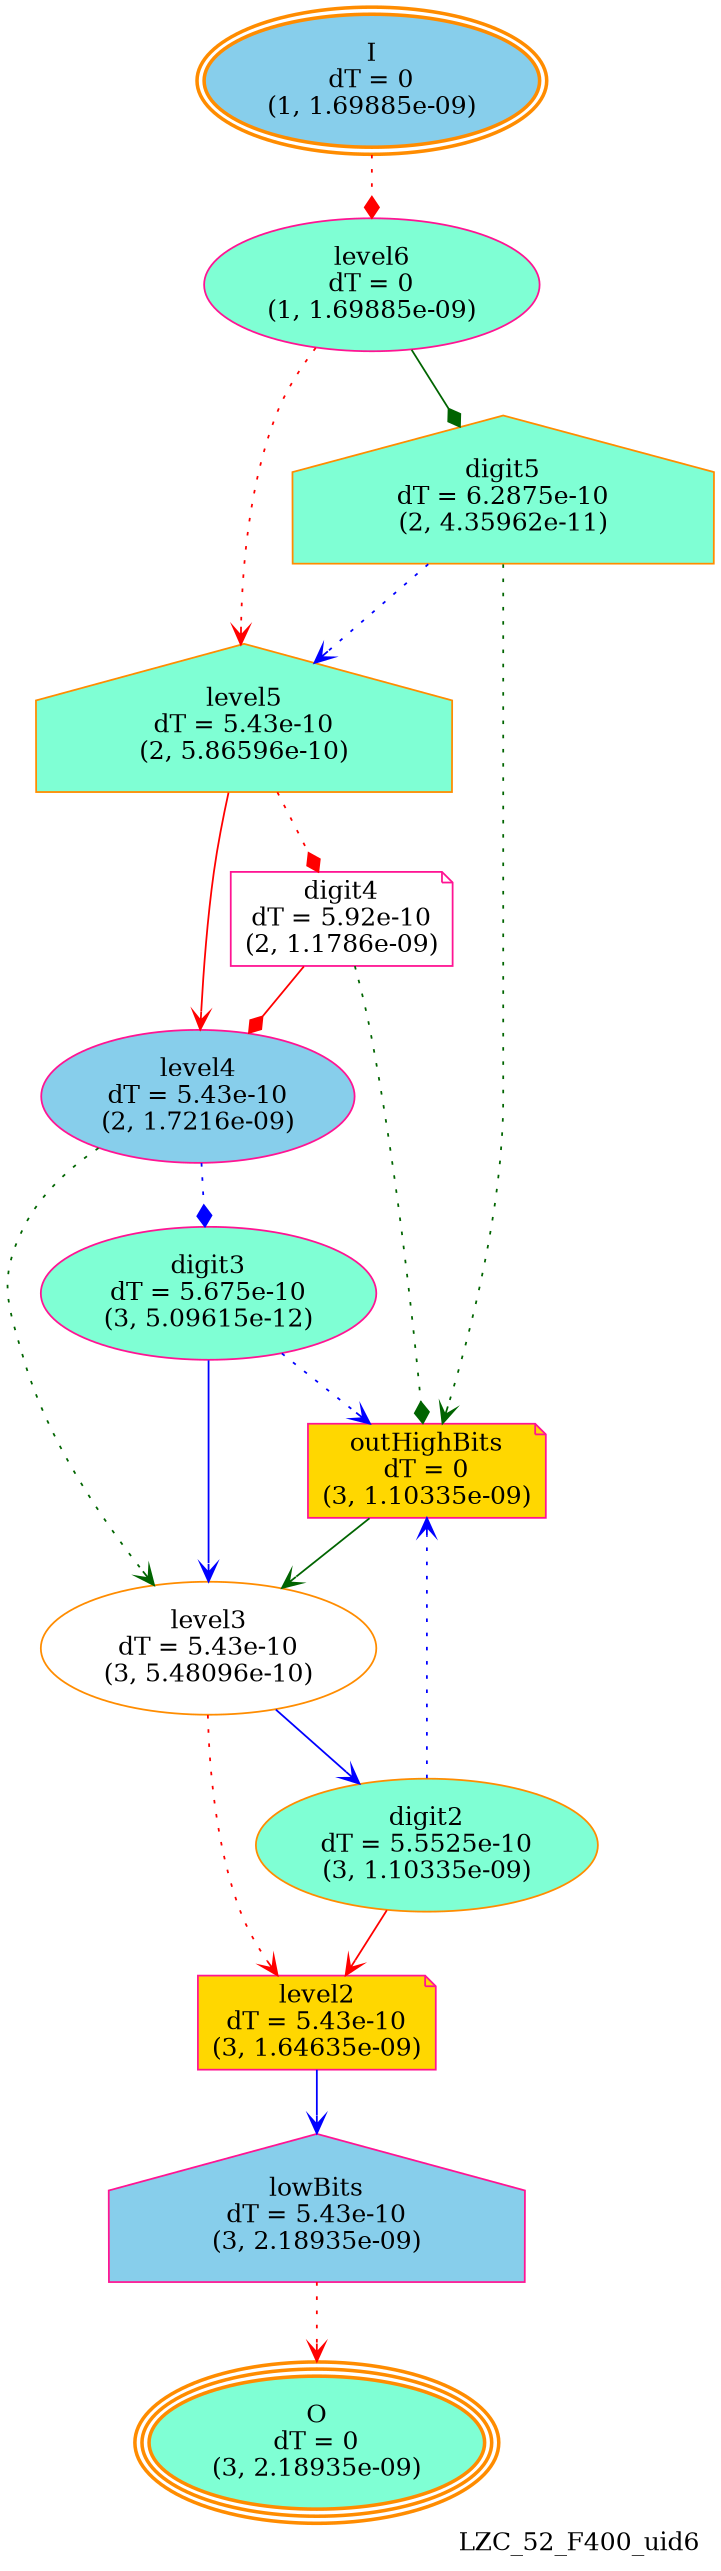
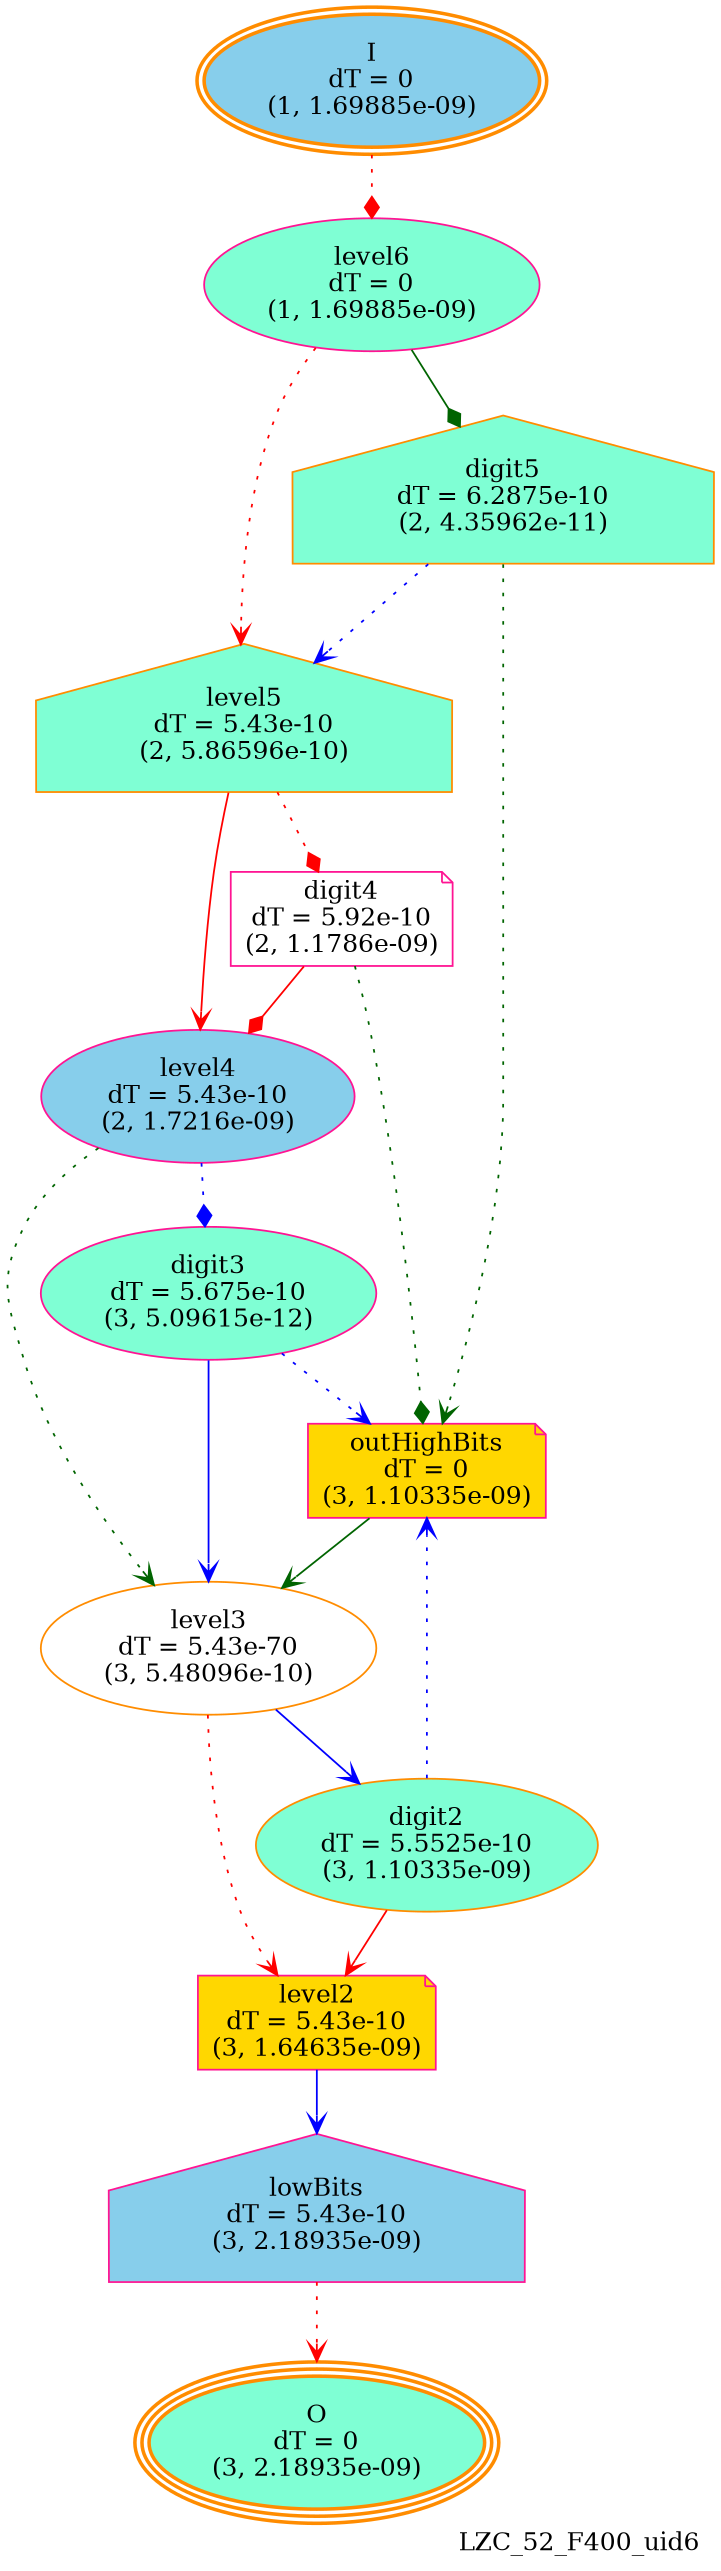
node "level3 dT = 5.43e-10 (3, 5.48096e-10)": label "level3 dT = 5.43e-10 (3, 5.48096e-10)" -> "level3 dT = 5.43e-70 (3, 5.48096e-10)"
